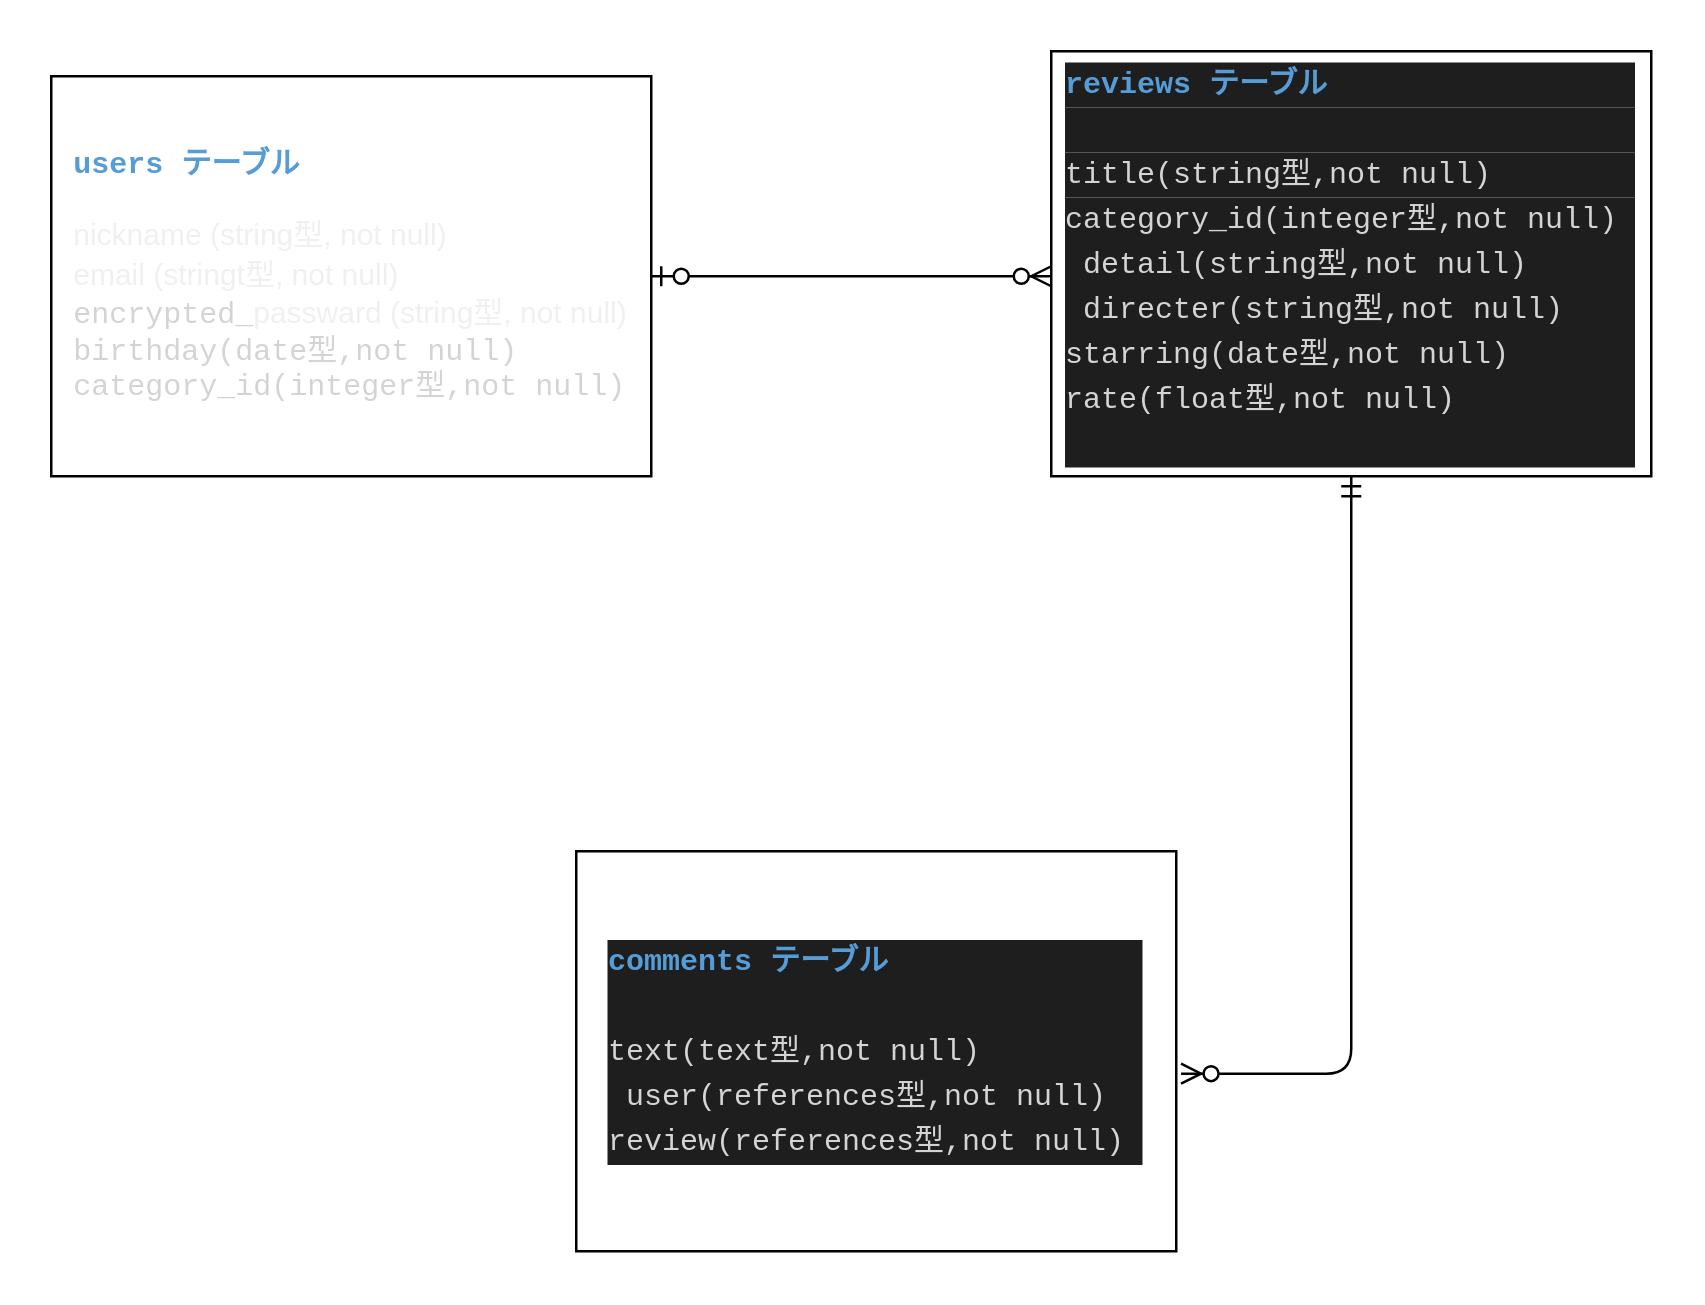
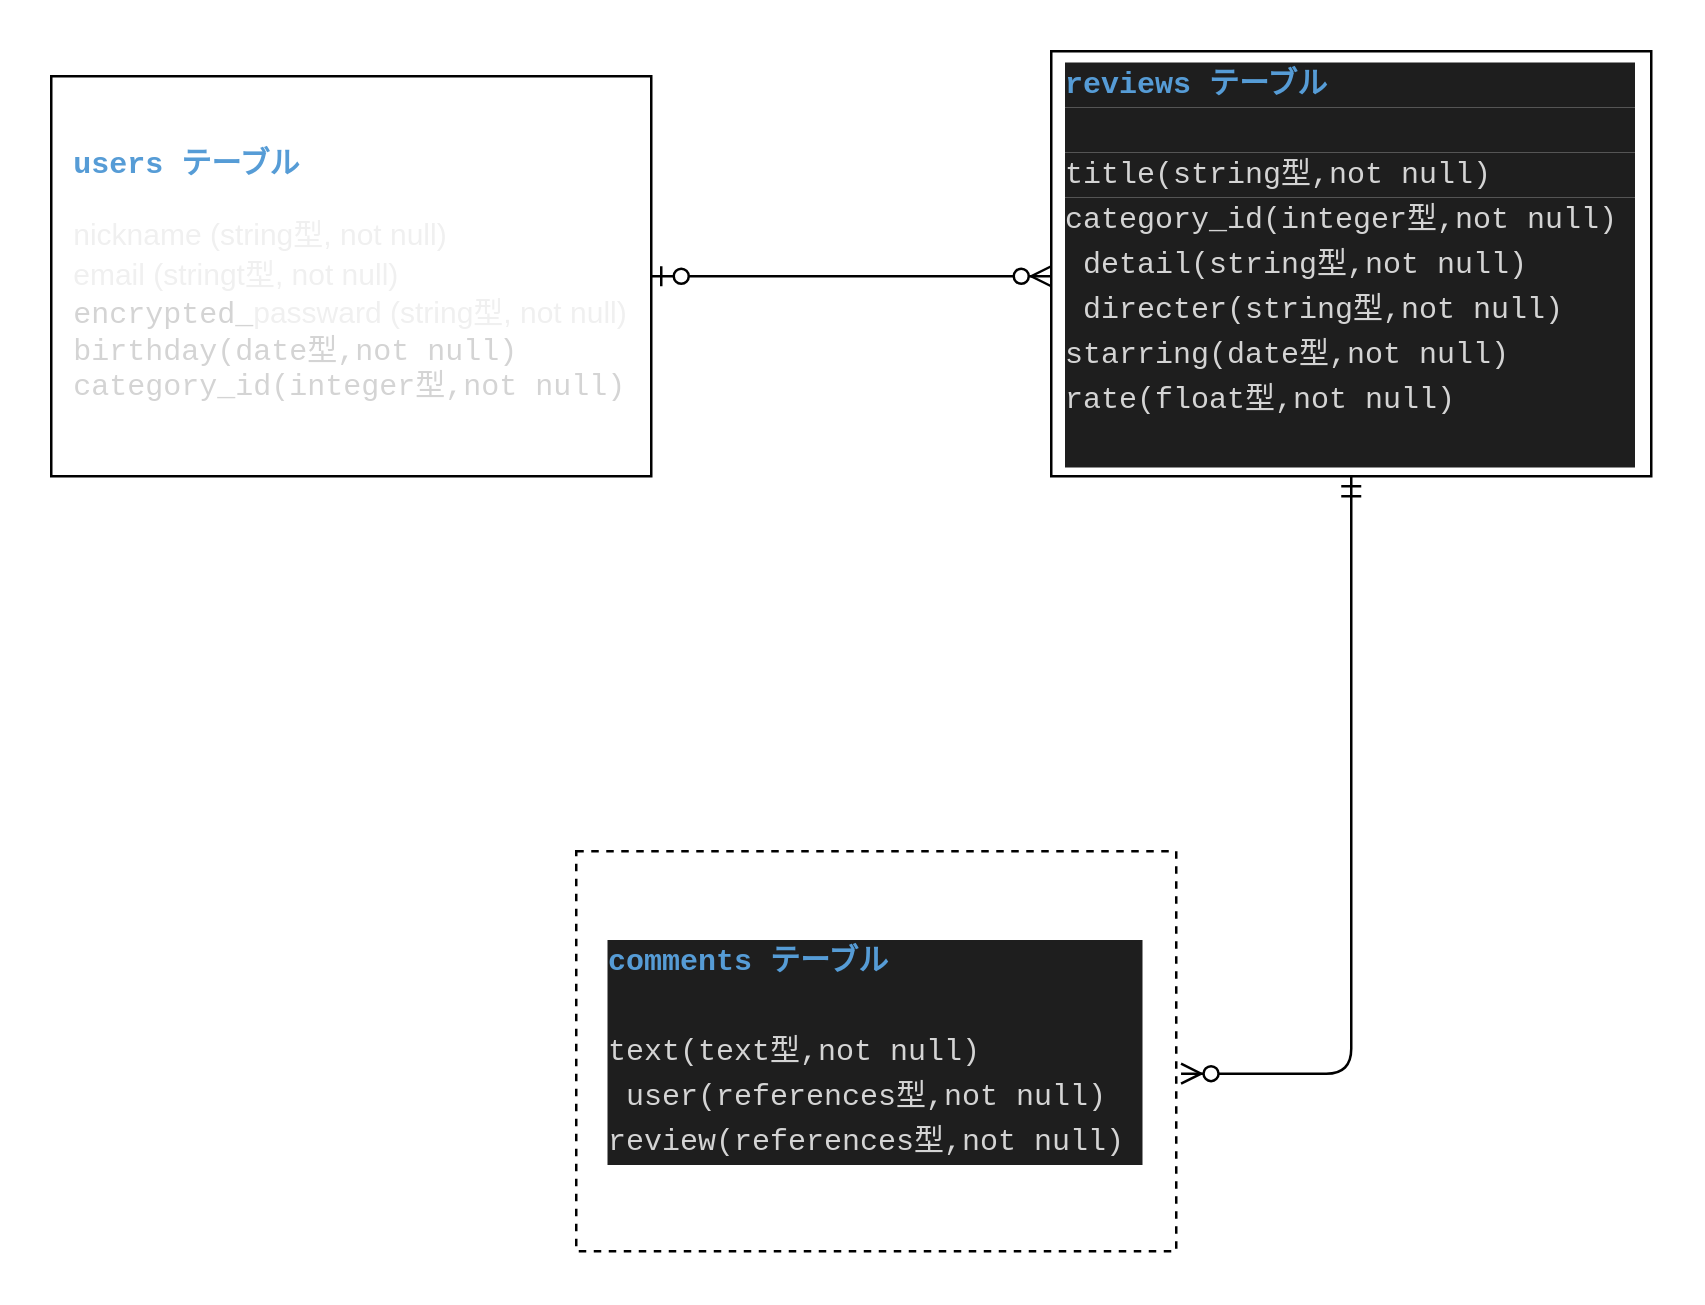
node "comments テーブル text(text型,not null) user(references型,not null) review(references型,not null)": style solid -> dashed
